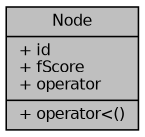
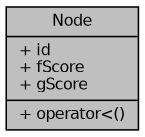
node "Node": text "+ operator" -> "+ gScore"
